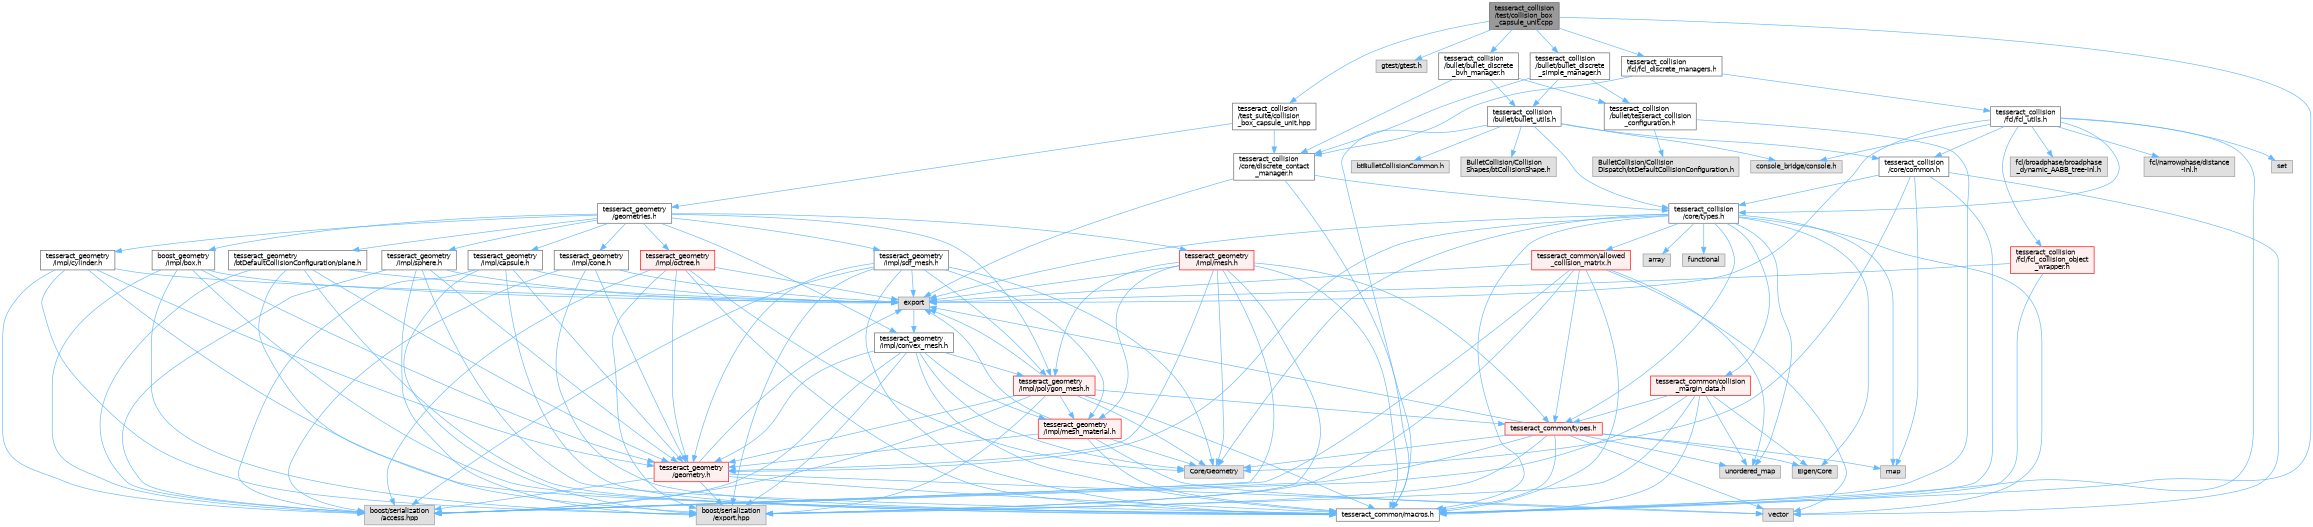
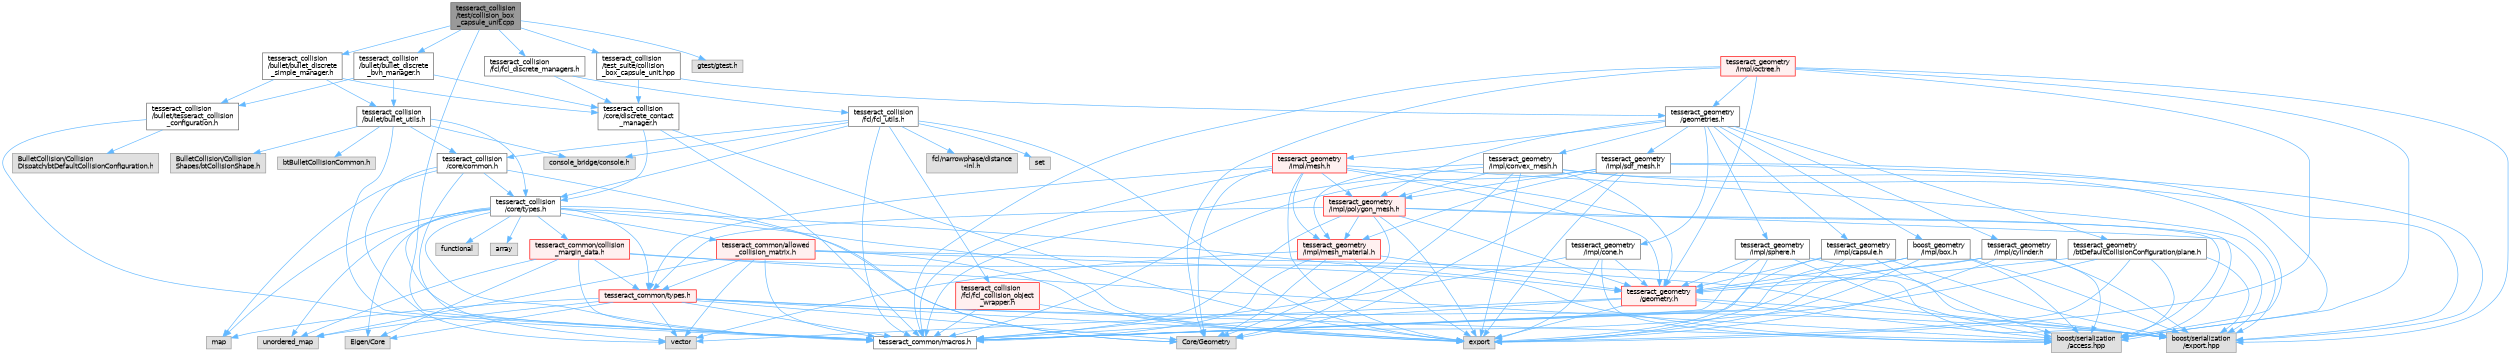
node "fcl/broadphase/broadphase _dynamic_AABB_tree-inl.h": removed
edge "tesseract_geometry /geometries.h" -> "tesseract_geometry /impl/octree.h": reversed
edge "export" -> "tesseract_geometry /impl/convex_mesh.h": reversed
edge "tesseract_geometry /impl/sdf_mesh.h" -> "tesseract_geometry /geometry.h": removed
